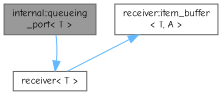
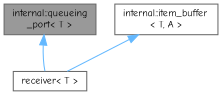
node "receiver::item_buffer < T, A >": label "receiver::item_buffer < T, A >" -> "internal::item_buffer < T, A >"
edge "internal::queueing _port< T >" -> "receiver< T >": reversed
